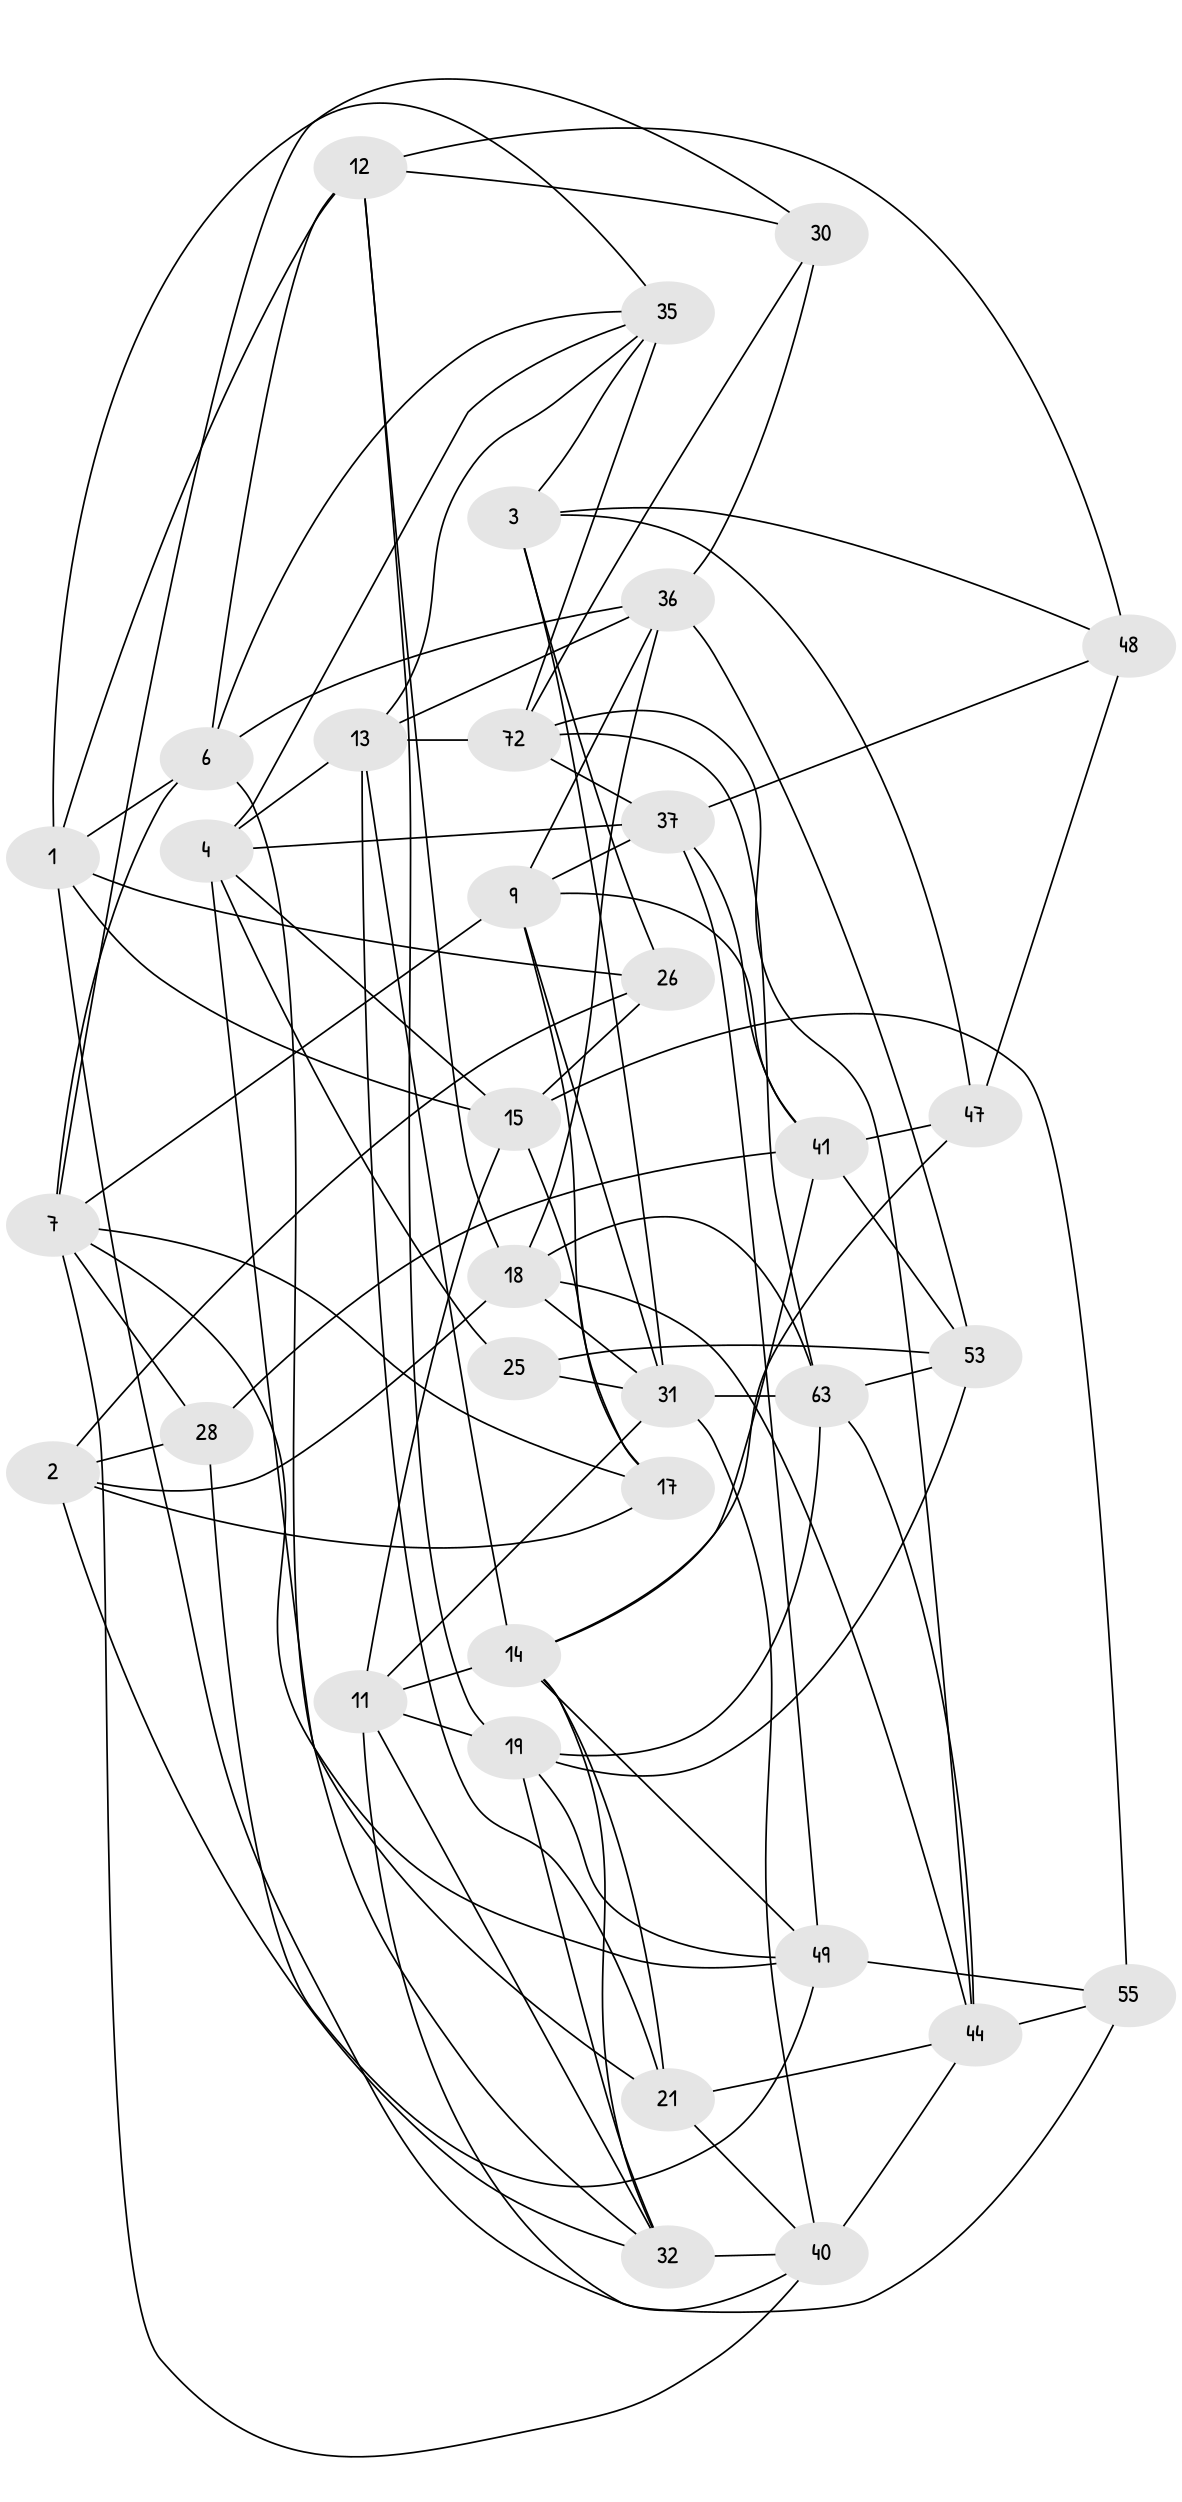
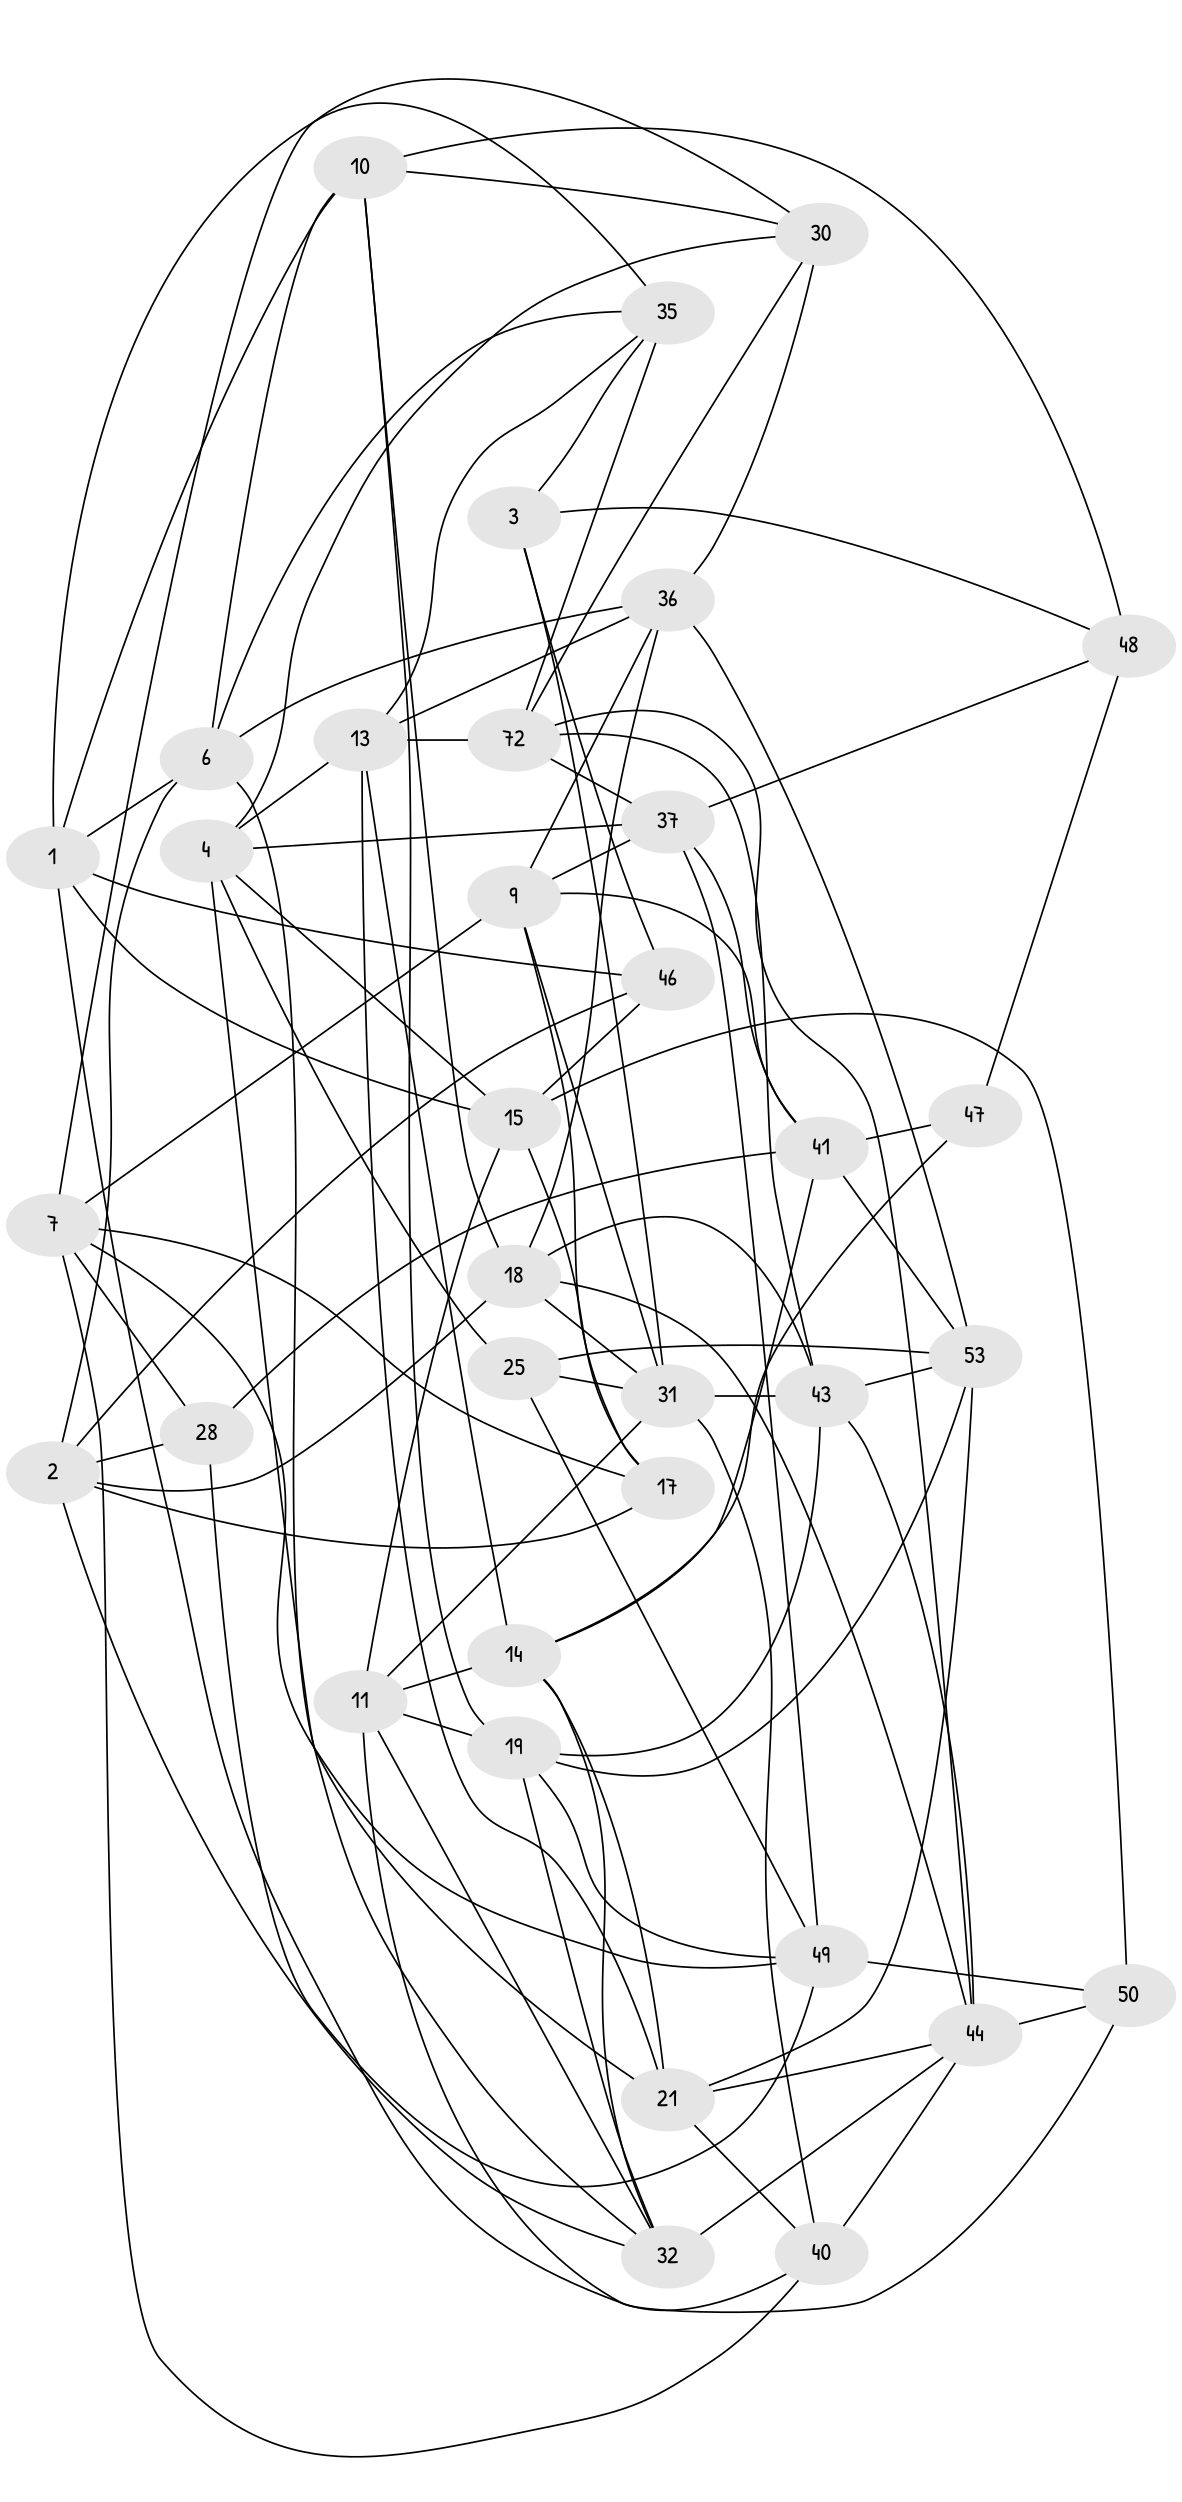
node "12": label "12" -> "10"
edge "35" -- "4": now "30" -- "4"
edge "3" -- "47": removed
node "26": label "26" -> "46"
edge "6" -- "7": now "6" -- "2"
node "63": label "63" -> "43"
edge "53" -- "21": added
edge "14" -- "49": now "25" -- "49"
node "55": label "55" -> "50"
edge "40" -- "32": now "44" -- "32"
